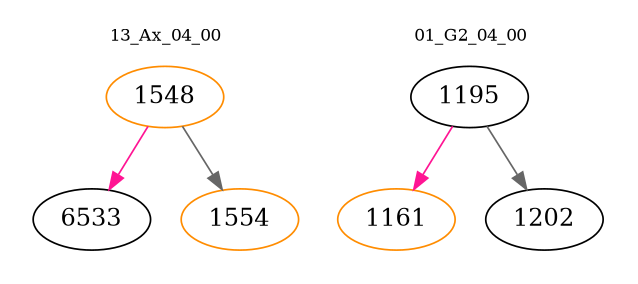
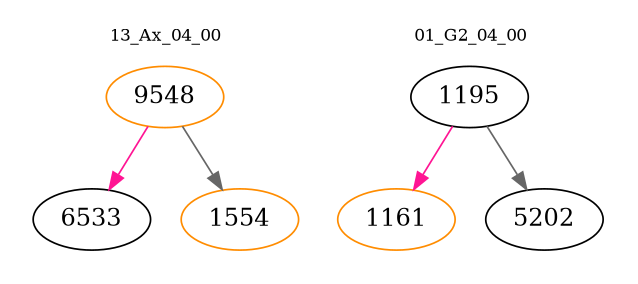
node "1548": label "1548" -> "9548"
node "1202": label "1202" -> "5202"
